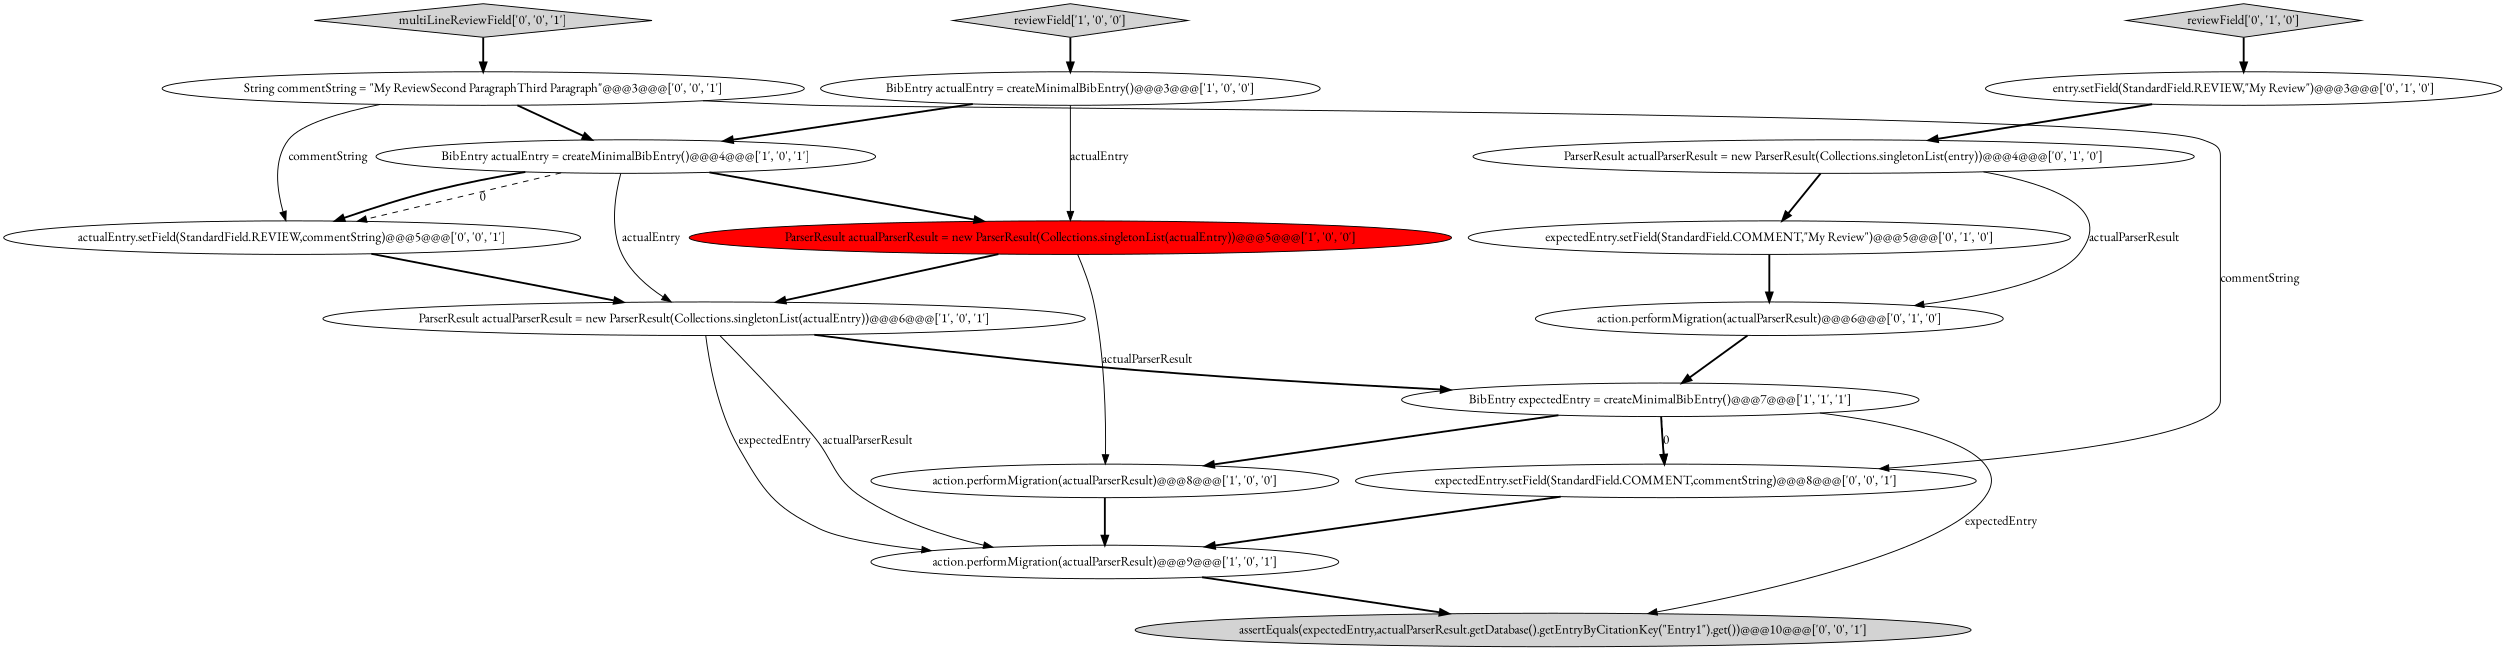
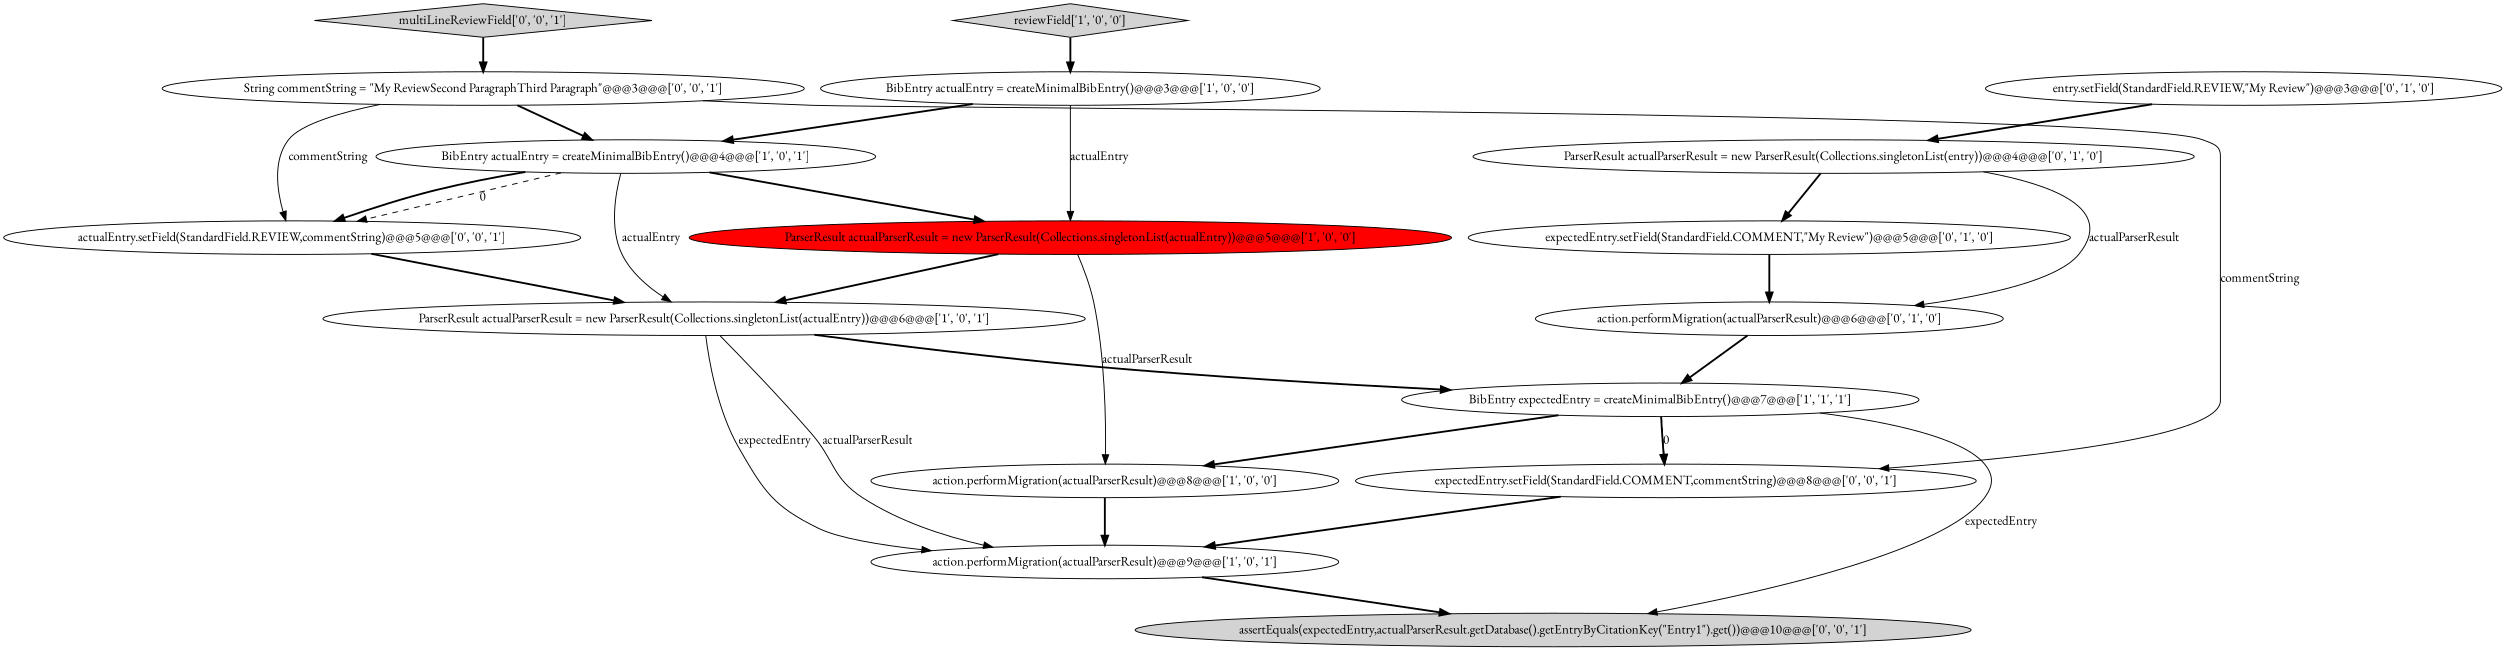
node "reviewField['0', '1', '0']": removed
